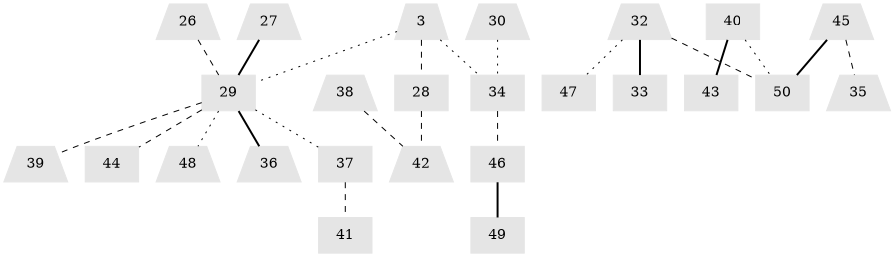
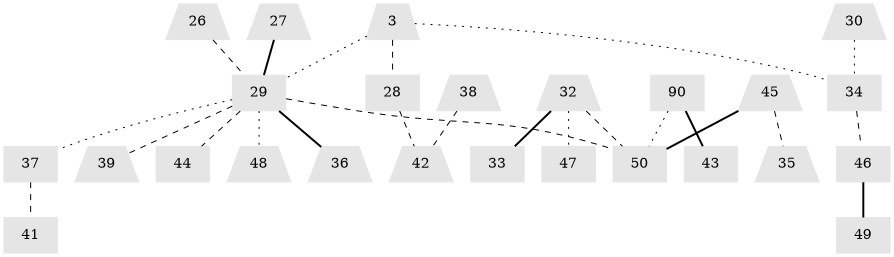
node "40": label "40" -> "90"
edge "29" -- "50": added
